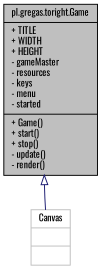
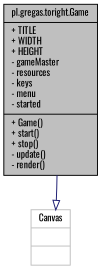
edge "Canvas" -> "pl.gregas.toright.Game": reversed
